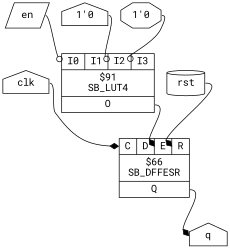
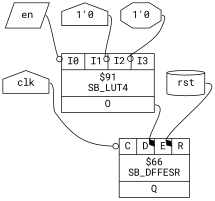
edge "clk" -> "C": arrowhead diamond -> odot
node "q": removed
